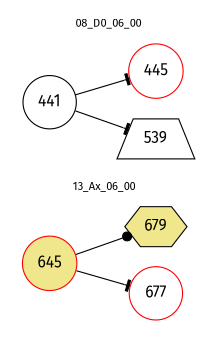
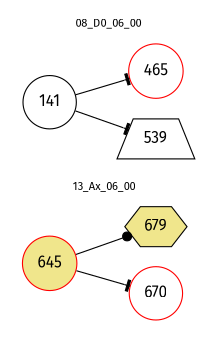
node "445": label "445" -> "465"
node "441": label "441" -> "141"
node "677": label "677" -> "670"
